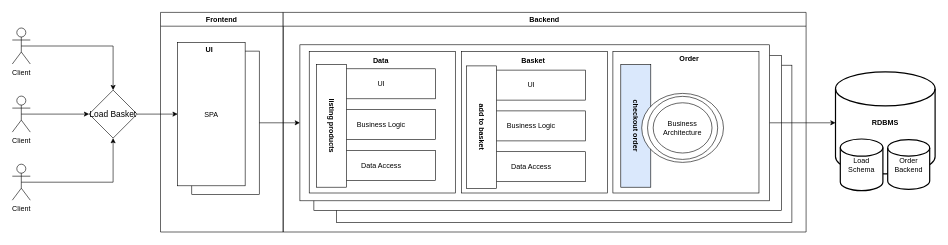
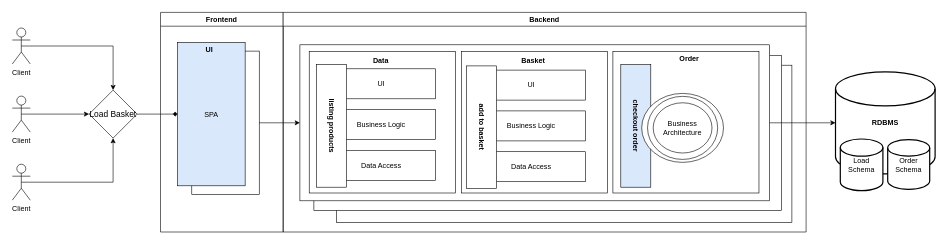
edge "Load Basket" -> "SPA": arrowhead classic -> diamond
node "SPA": fillcolor #ffffff -> #dae8fc
node "Order Backend": label "Order Backend" -> "Order Schema"
